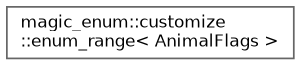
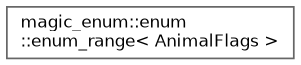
node "magic_enum::customize ::enum_range< AnimalFlags >": label "magic_enum::customize ::enum_range< AnimalFlags >" -> "magic_enum::enum ::enum_range< AnimalFlags >"
